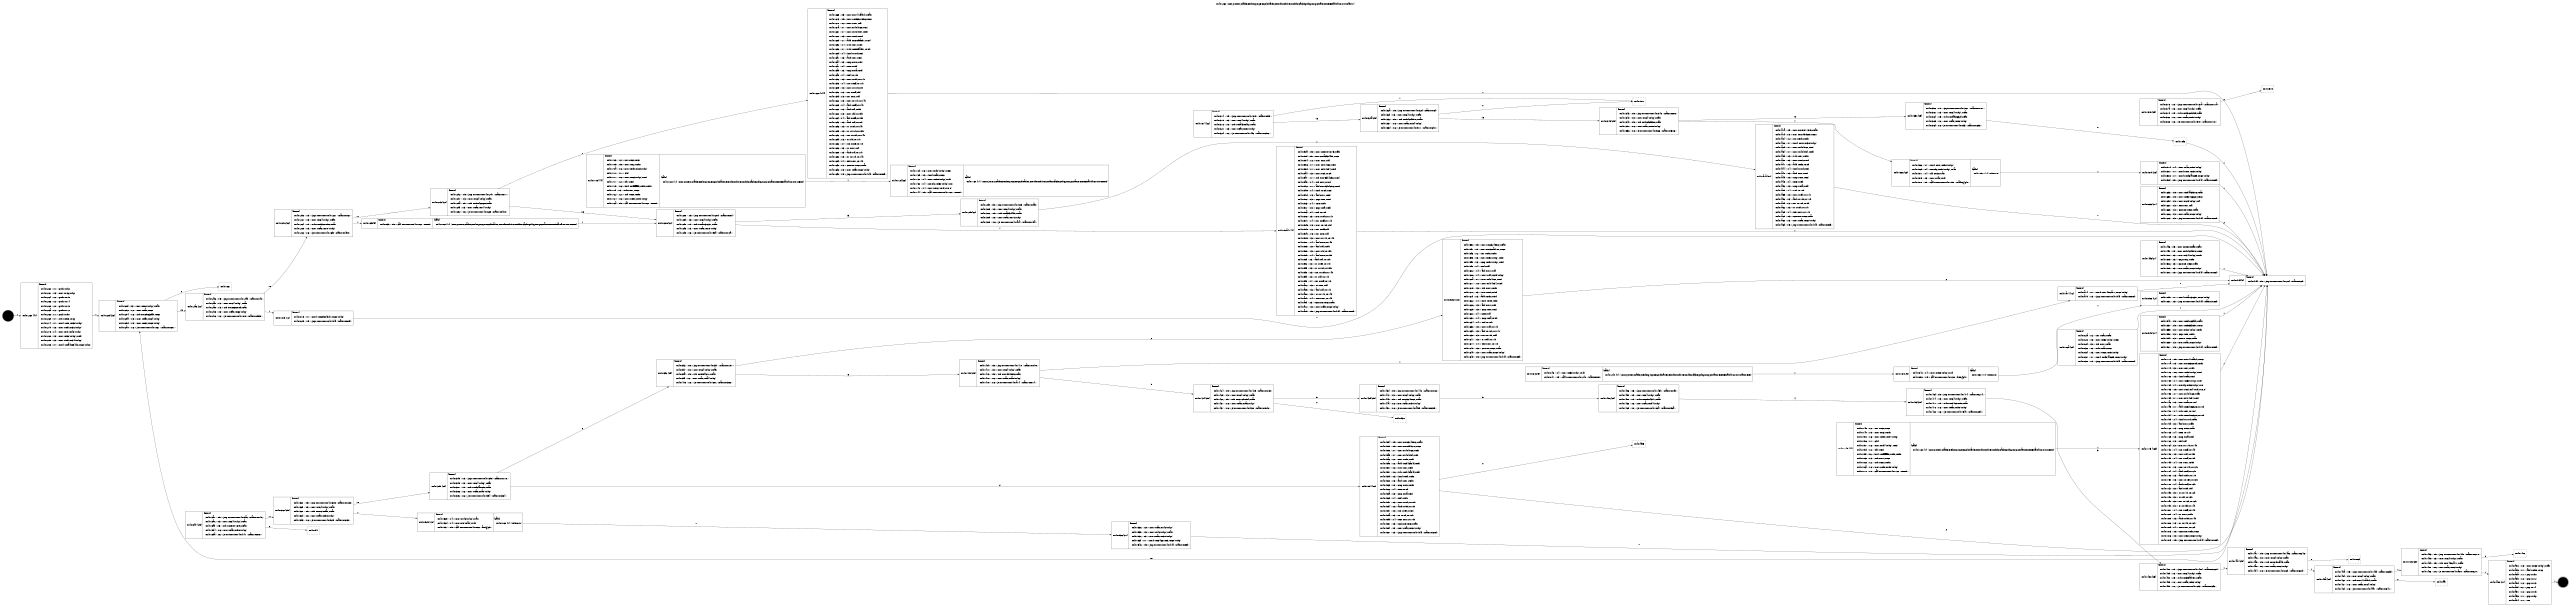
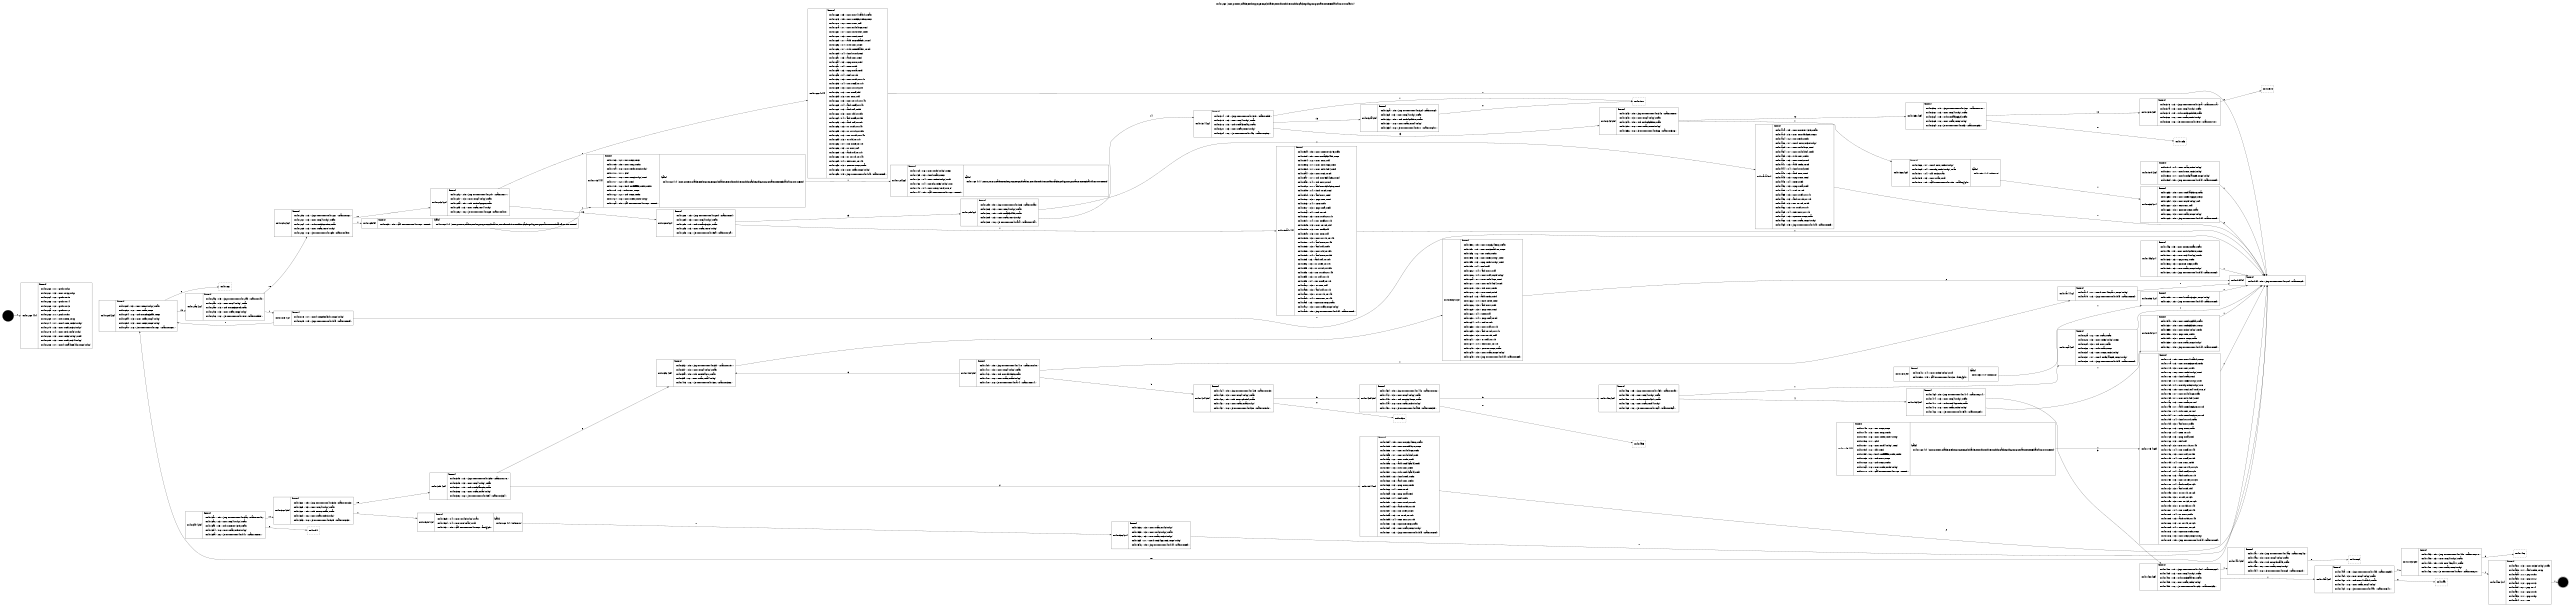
edge "0x40135c [25]" -> "0x401375 [25]": added, label "12"
edge "0x40132a [25]" -> "0x401343 [25]": now "0x401314 [22]" -> "0x401343 [25]"
edge "0x4012fe [22]" -> "0x401314 [22]": added, label "14"
edge "0x401566 [23]" -> "0x40157d [23]": now "0x401566 [23]" -> "0x401653 [27]"
edge "0x4018f3" -> "0x401b4f [5]": now "0x401855 [12]" -> "0x401b4f [5]"
edge "0x4016fe [5]" -> "0x4012e8 [22]": now "0x4016fe [5]" -> "0x401703 [44]"
edge "0x401260 [47]" -> "0x40128f [23]": now "0x40181e [12]" -> "0x40128f [23]"
node "0x401843 [9]": removed
edge "0x4013f2 [25]" -> "0x40140b [25]": reversed
edge "0x401456 [25]" -> "0x40182a [25]": added, label "1"
edge "0x40146f [25]" -> "0x40154b [27]": added, label "1"
edge "0x401594 [88]" -> "0x401a95": now "0x40143d [25]" -> "0x401a95"
edge "0x4014a1 [25]" -> "0x4014ba [25]": now "0x401488 [25]" -> "0x4014ba [25]"
